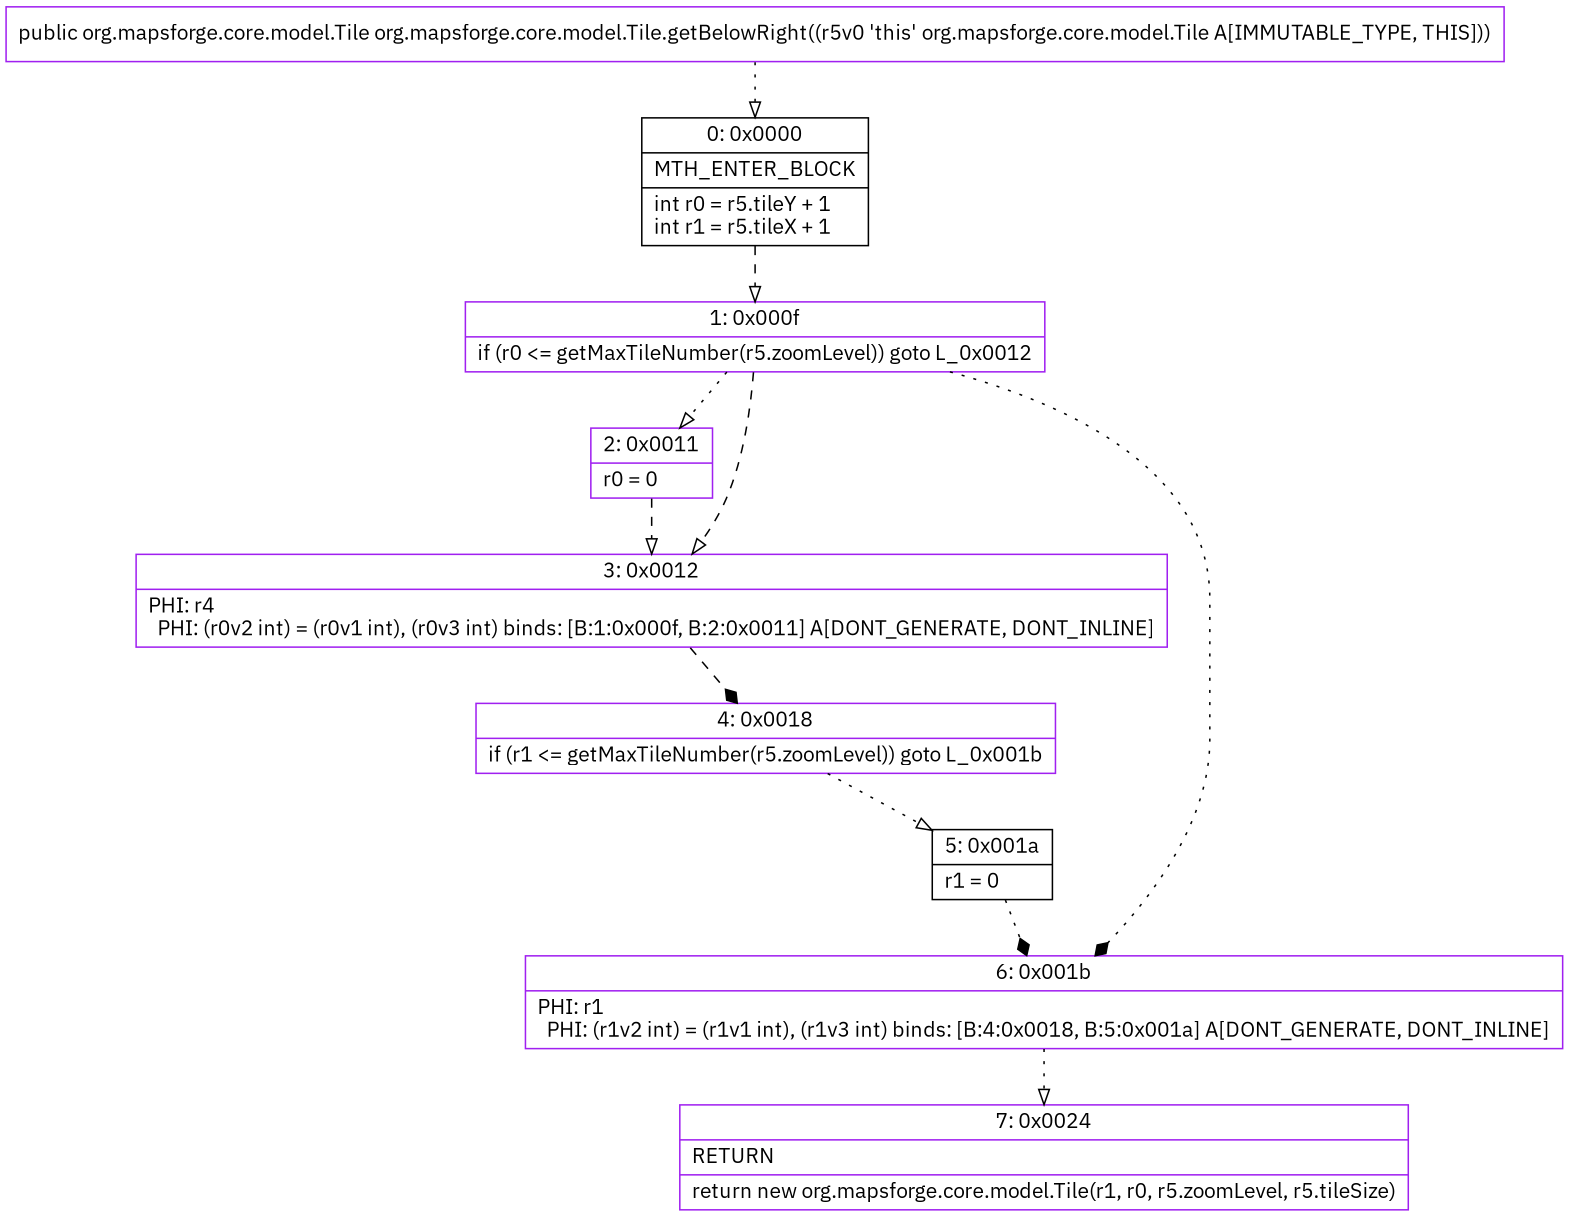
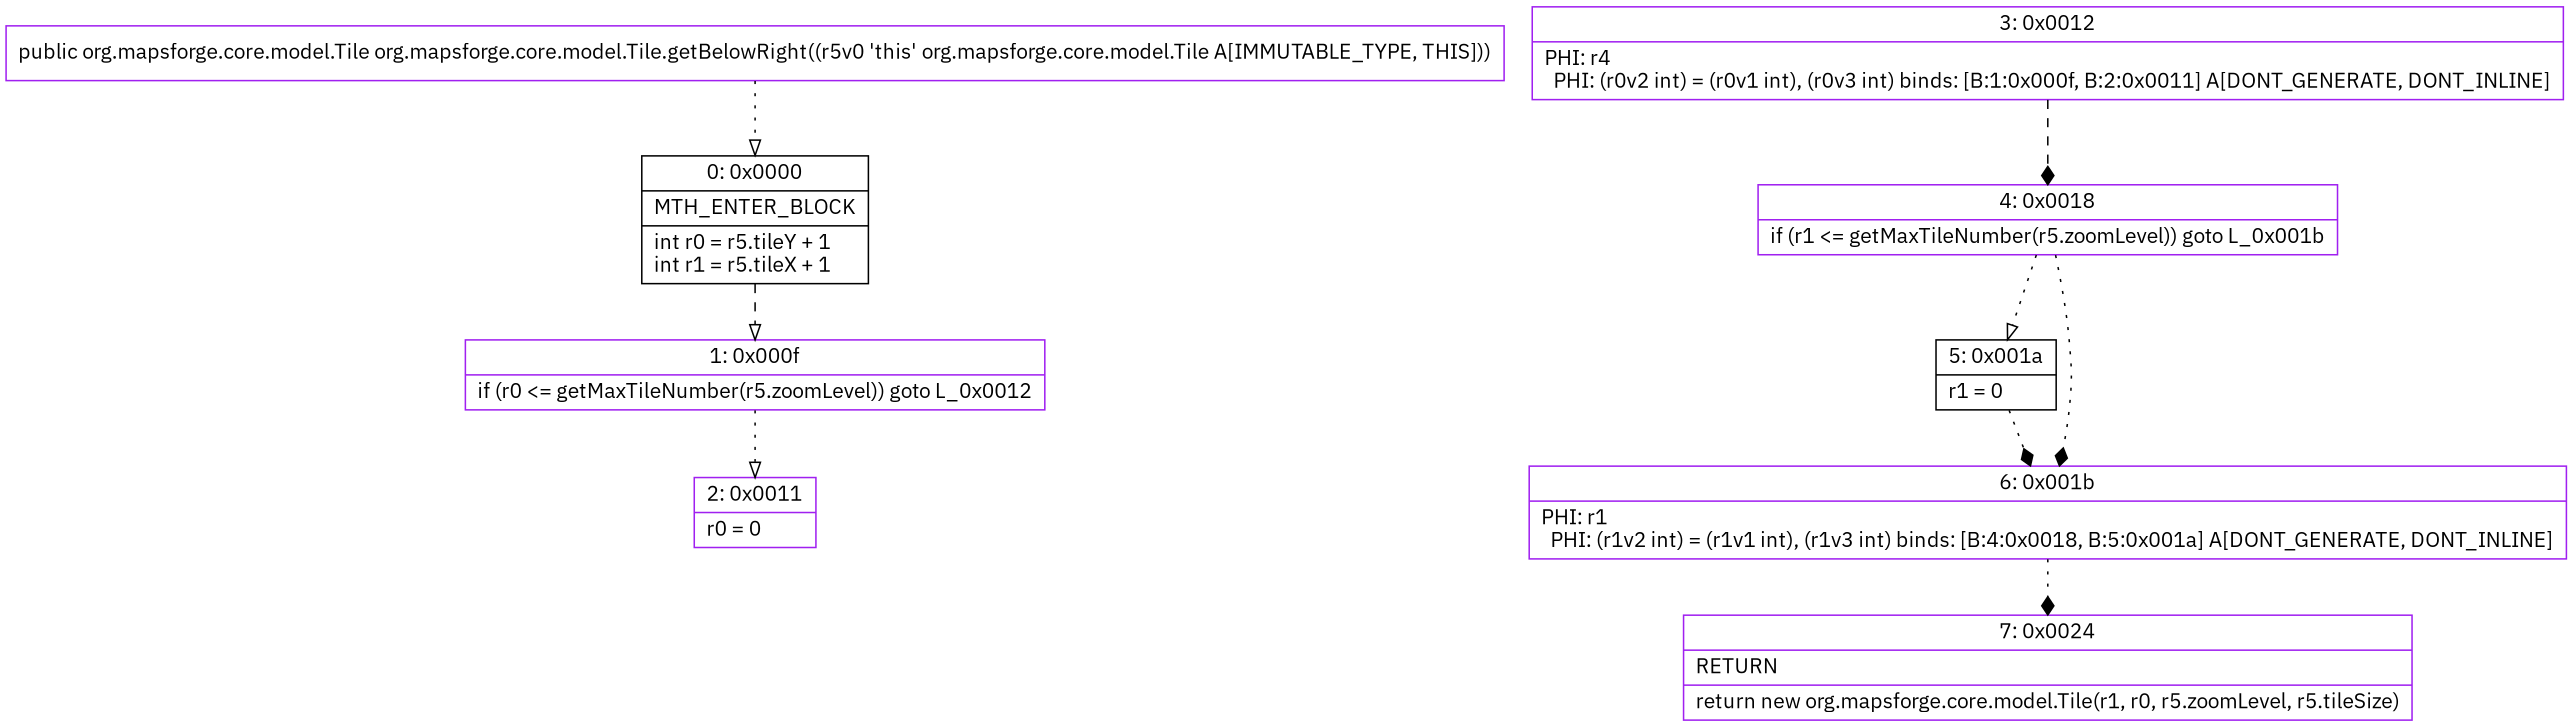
edge "1: 0x000f" -> "3: 0x0012": removed
edge "2: 0x0011" -> "3: 0x0012": removed
edge "1: 0x000f" -> "6: 0x001b": now "4: 0x0018" -> "6: 0x001b"
edge "6: 0x001b" -> "7: 0x0024": arrowhead onormal -> diamond
